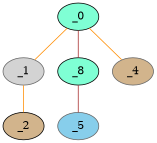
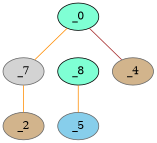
edge "_0" -- "_8": removed
edge "_0" -- "_4": color darkorange -> brown
node "_1": label "_1" -> "_7"
edge "_8" -- "_5": color brown -> darkorange
node "_2": color black -> gray40
